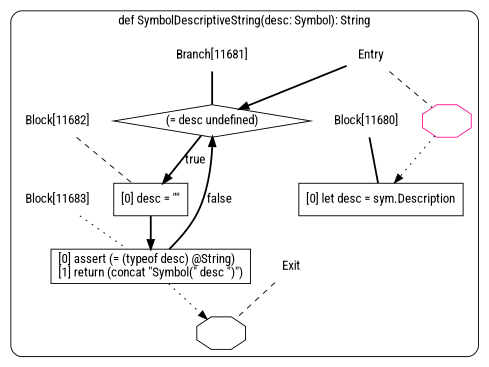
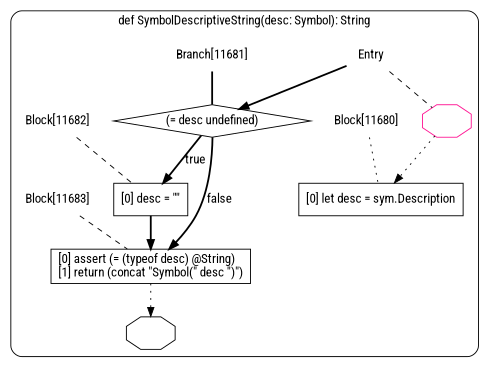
edge "Block[11680]" -- "[0] let desc = sym.Description": style bold -> dotted
edge "[0] assert (= (typeof desc) @String)" -> "(= desc undefined)": reversed
edge "Block[11683]" -- "[0] assert (= (typeof desc) @String)": style dotted -> dashed
node "Exit": removed
